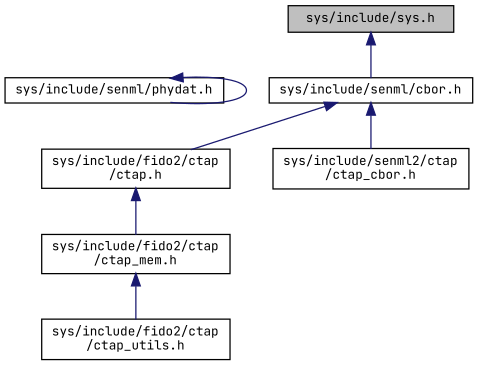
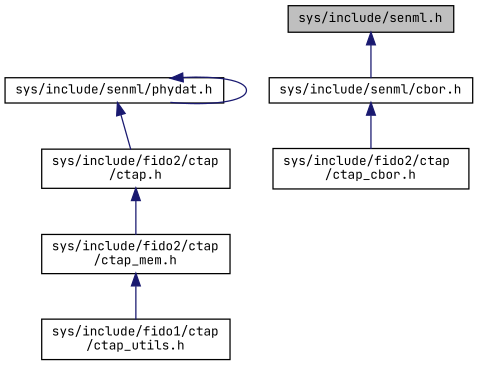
node "sys/include/sys.h": label "sys/include/sys.h" -> "sys/include/senml.h"
edge "sys/include/fido2/ctap /ctap.h" -> "sys/include/senml/cbor.h": now "sys/include/fido2/ctap /ctap.h" -> "sys/include/senml/phydat.h"
node "sys/include/senml2/ctap /ctap_cbor.h": label "sys/include/senml2/ctap /ctap_cbor.h" -> "sys/include/fido2/ctap /ctap_cbor.h"
node "sys/include/fido2/ctap /ctap_utils.h": label "sys/include/fido2/ctap /ctap_utils.h" -> "sys/include/fido1/ctap /ctap_utils.h"
